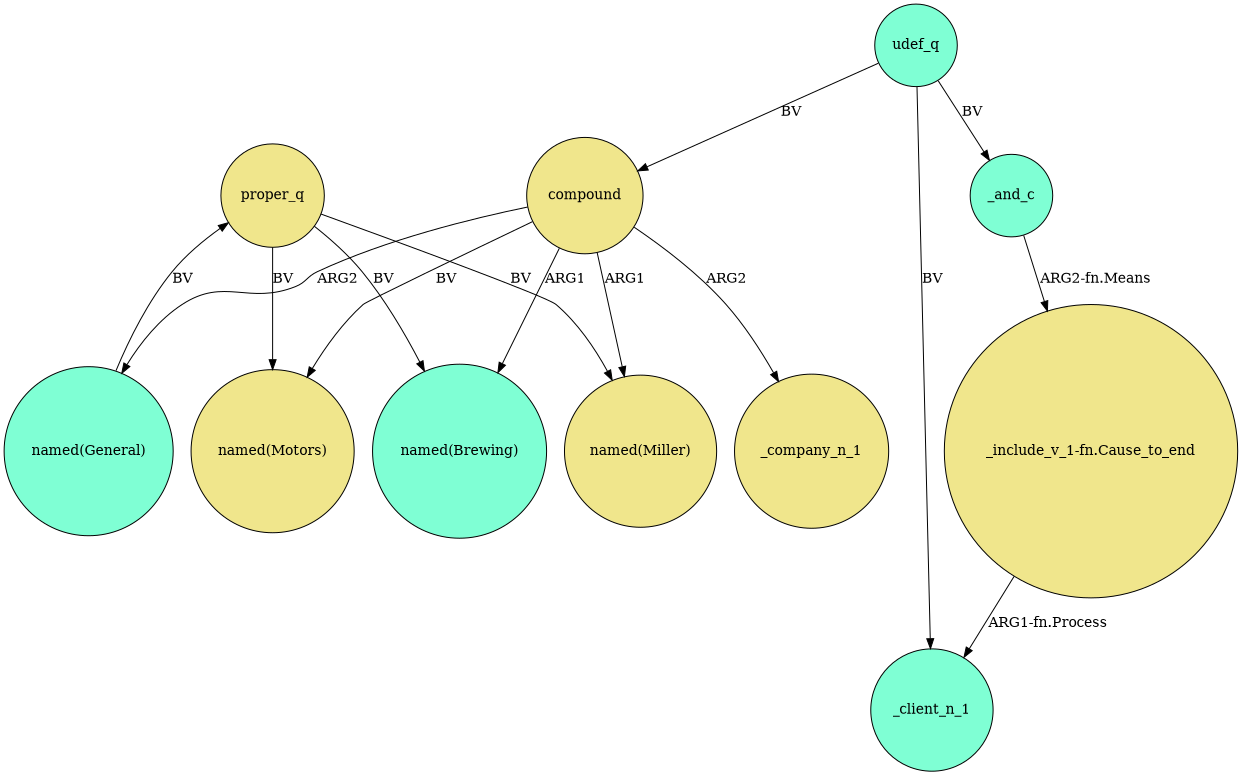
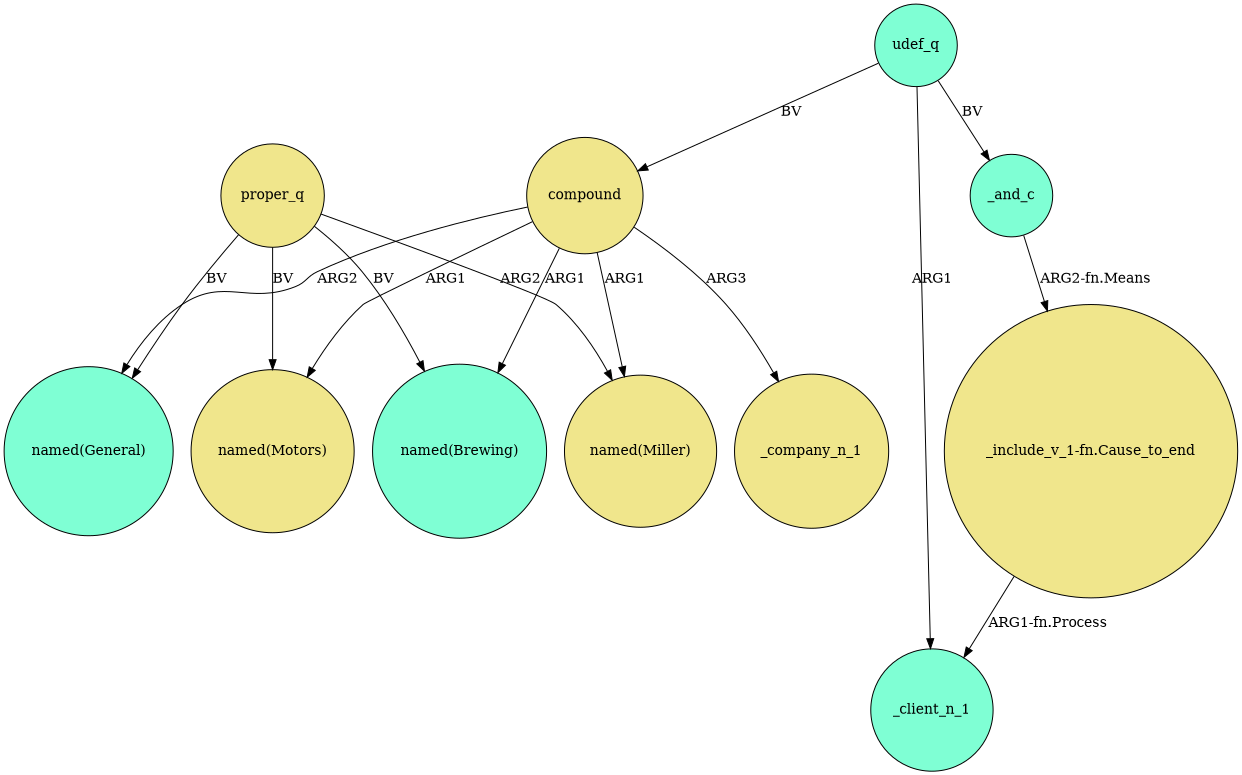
edge "compound" -> "named(Motors)": label "BV" -> "ARG1"
edge "proper_q" -> "named(Miller)": label "BV" -> "ARG2"
edge "compound" -> "_company_n_1": label "ARG2" -> "ARG3"
edge "udef_q" -> "_client_n_1": label "BV" -> "ARG1"
edge "named(General)" -> "proper_q": reversed
